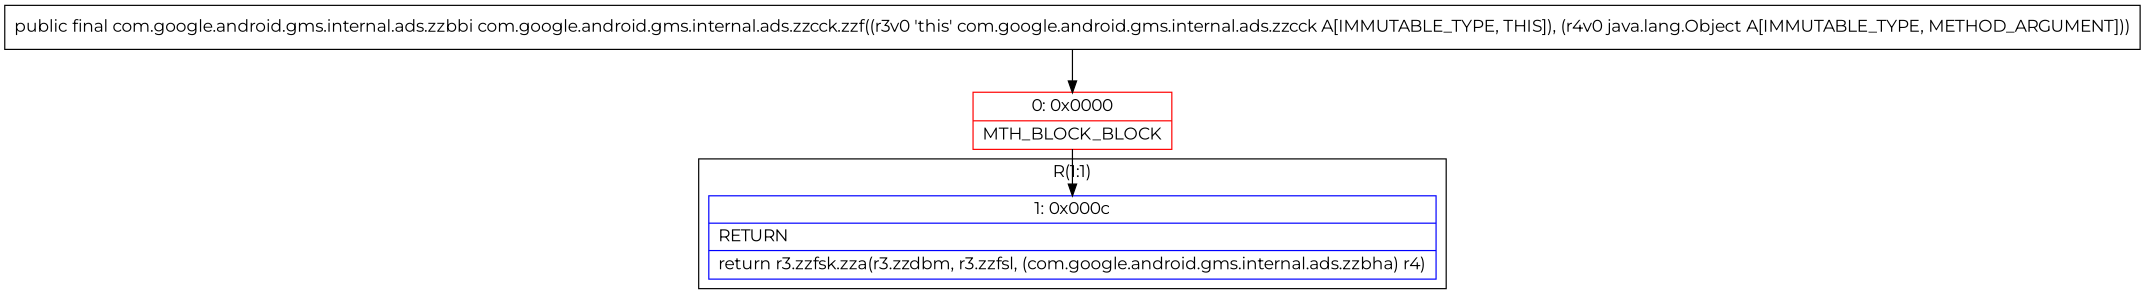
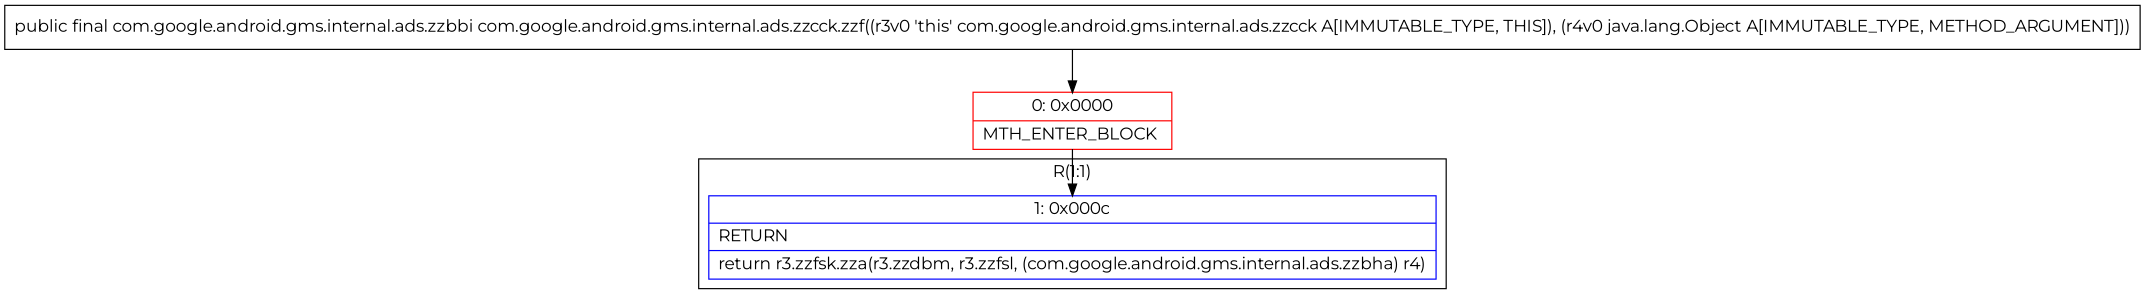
node "0: 0x0000": text "MTH_BLOCK_BLOCK" -> "MTH_ENTER_BLOCK"
